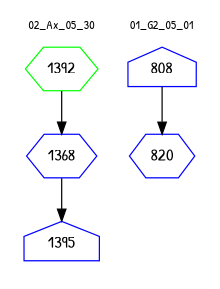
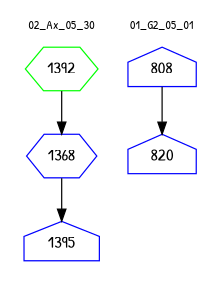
node "820": shape hexagon -> house
